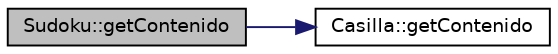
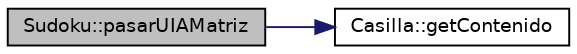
node "Sudoku::getContenido": label "Sudoku::getContenido" -> "Sudoku::pasarUIAMatriz"
